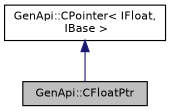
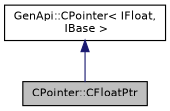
node "GenApi::CFloatPtr": label "GenApi::CFloatPtr" -> "CPointer::CFloatPtr"
